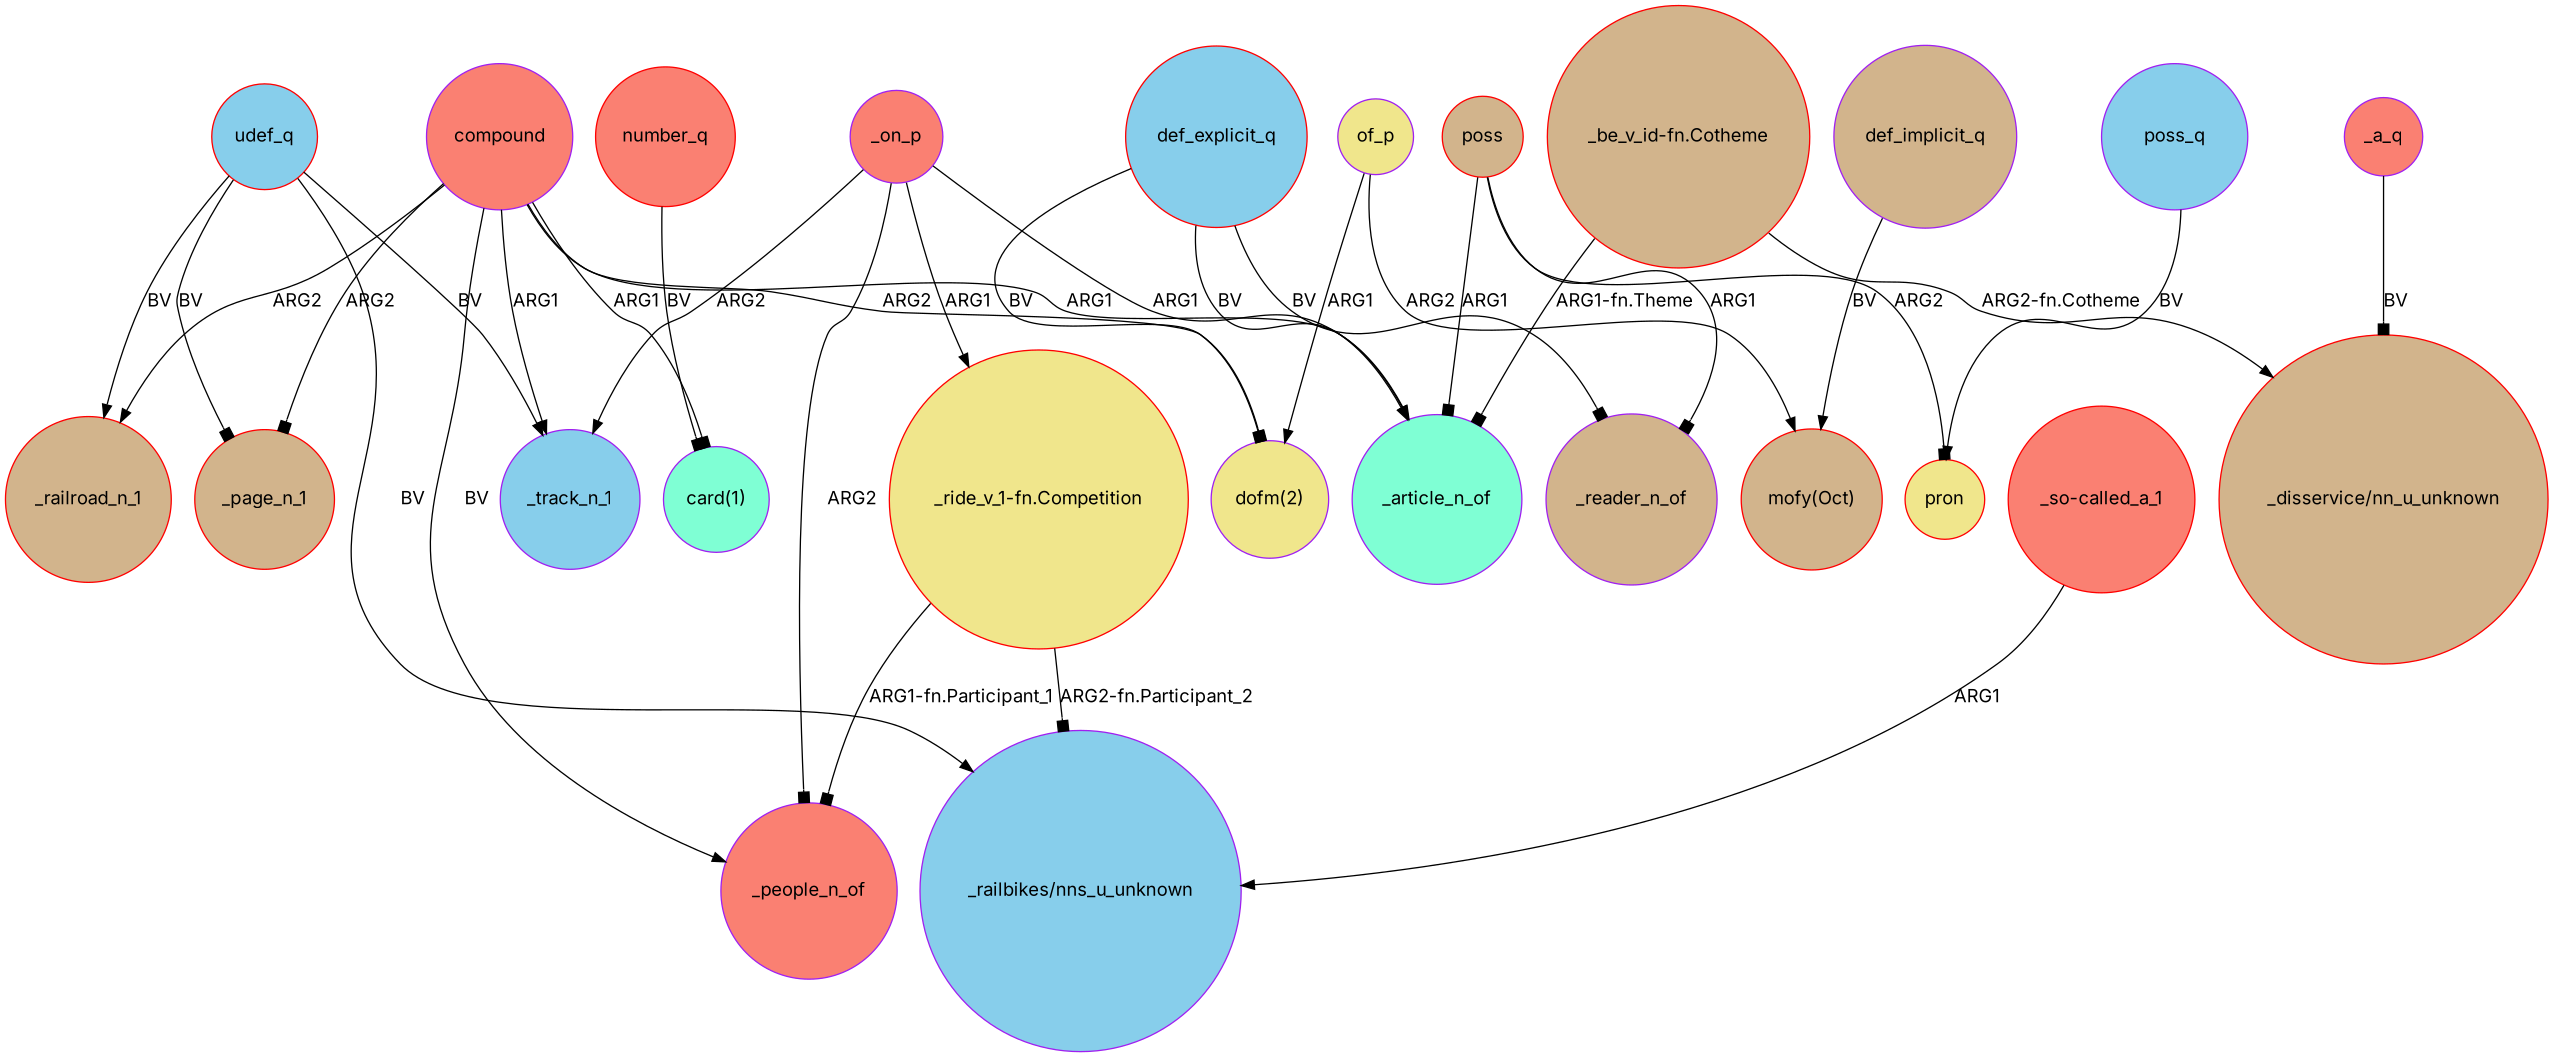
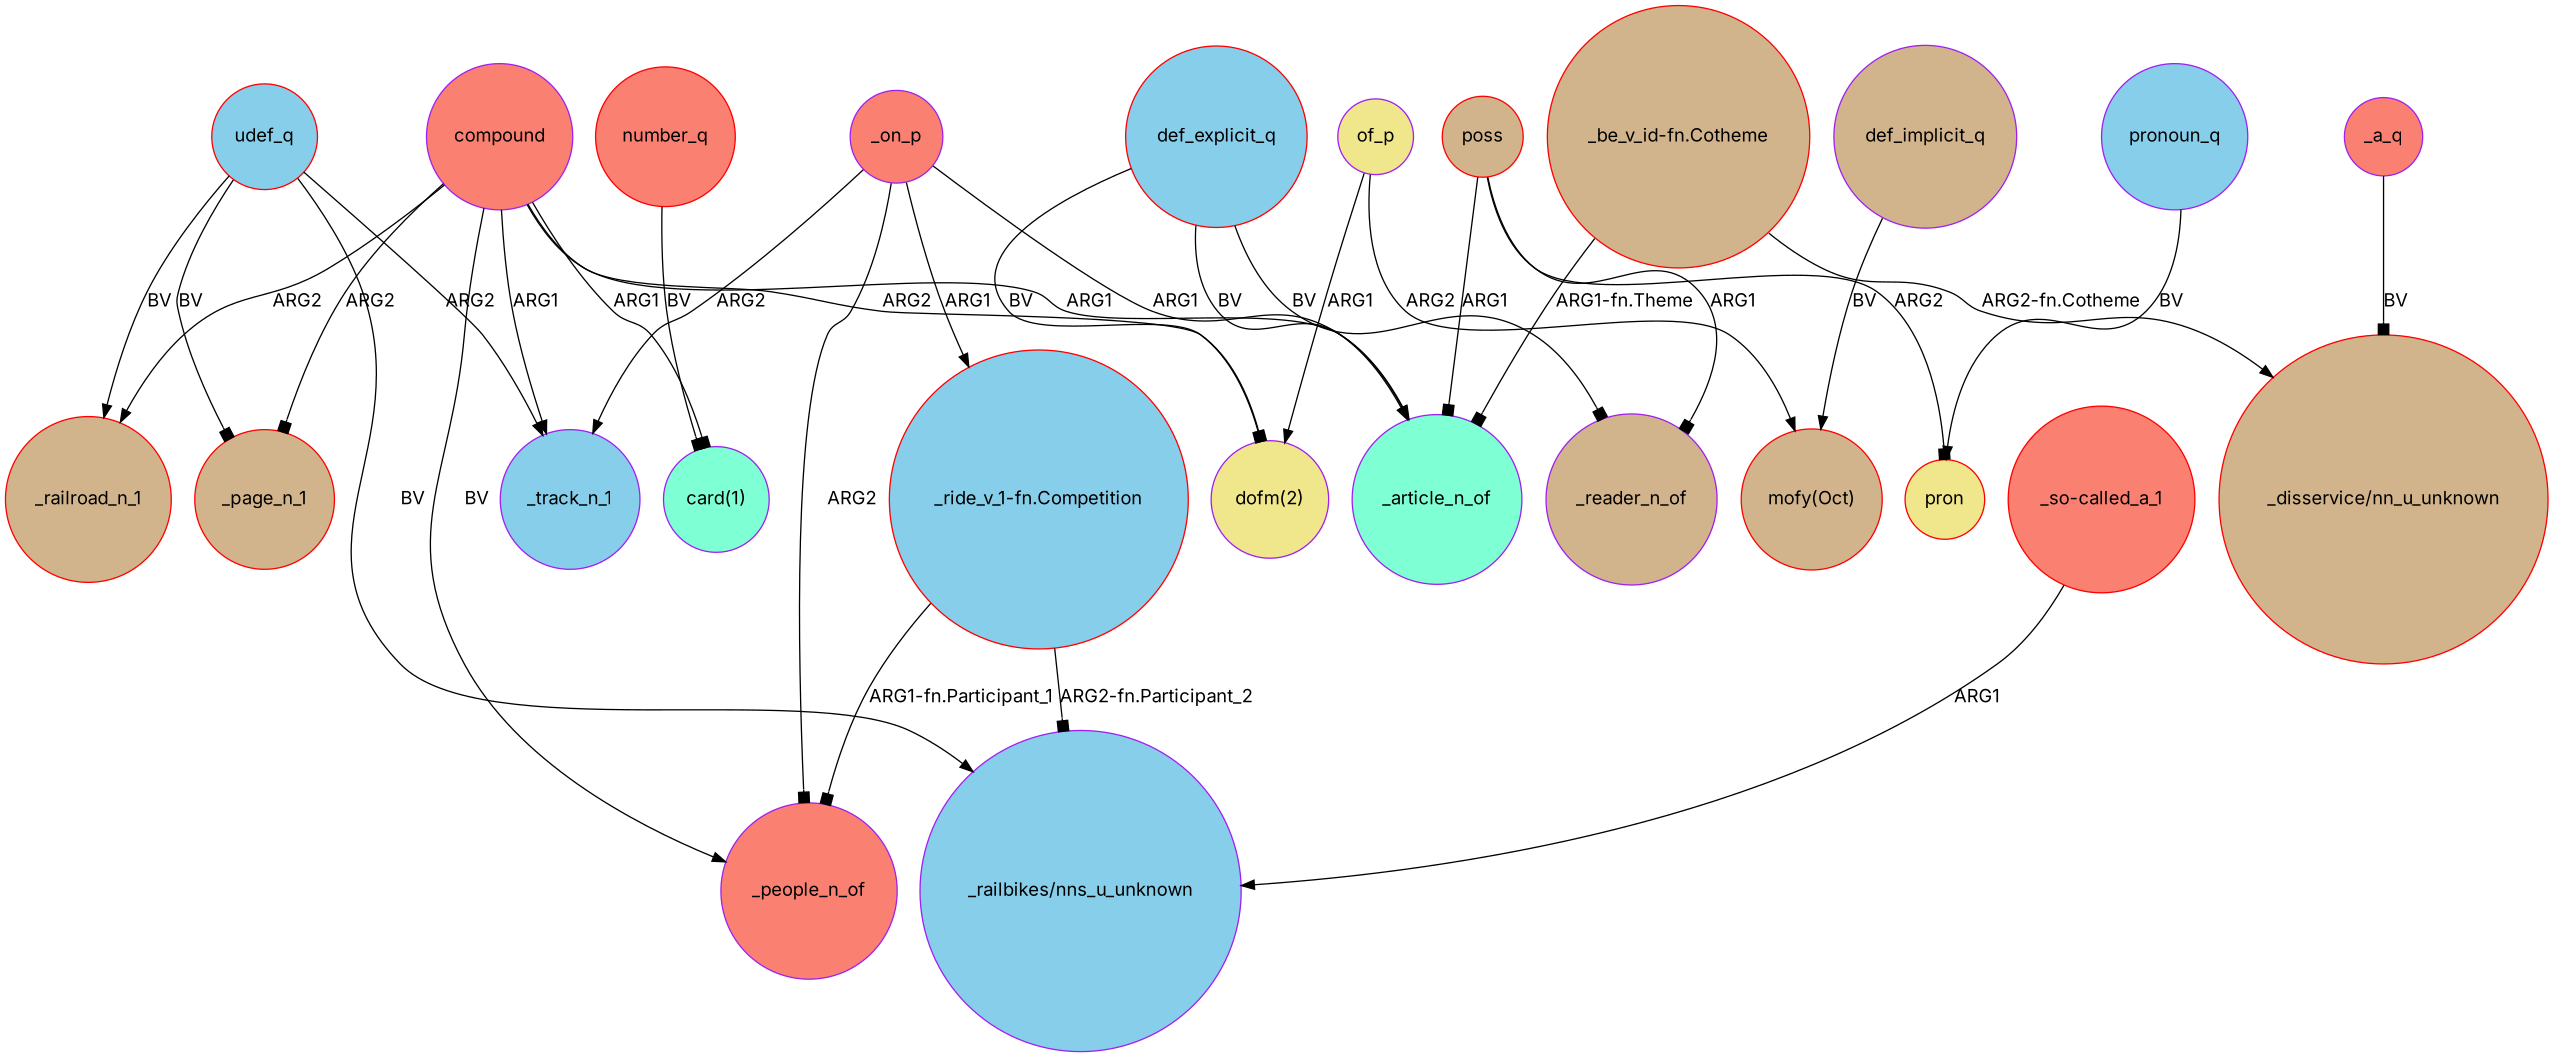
node "poss_q": label "poss_q" -> "pronoun_q"
edge "udef_q" -> "_track_n_1": label "BV" -> "ARG2"
node "_ride_v_1-fn.Competition": fillcolor khaki -> skyblue
